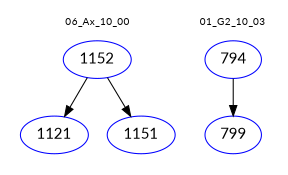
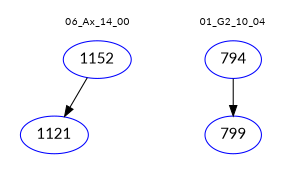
cluster "06_Ax_10_00": label "06_Ax_10_00" -> "06_Ax_14_00"
cluster "01_G2_10_03": label "01_G2_10_03" -> "01_G2_10_04"
node "1151": removed
